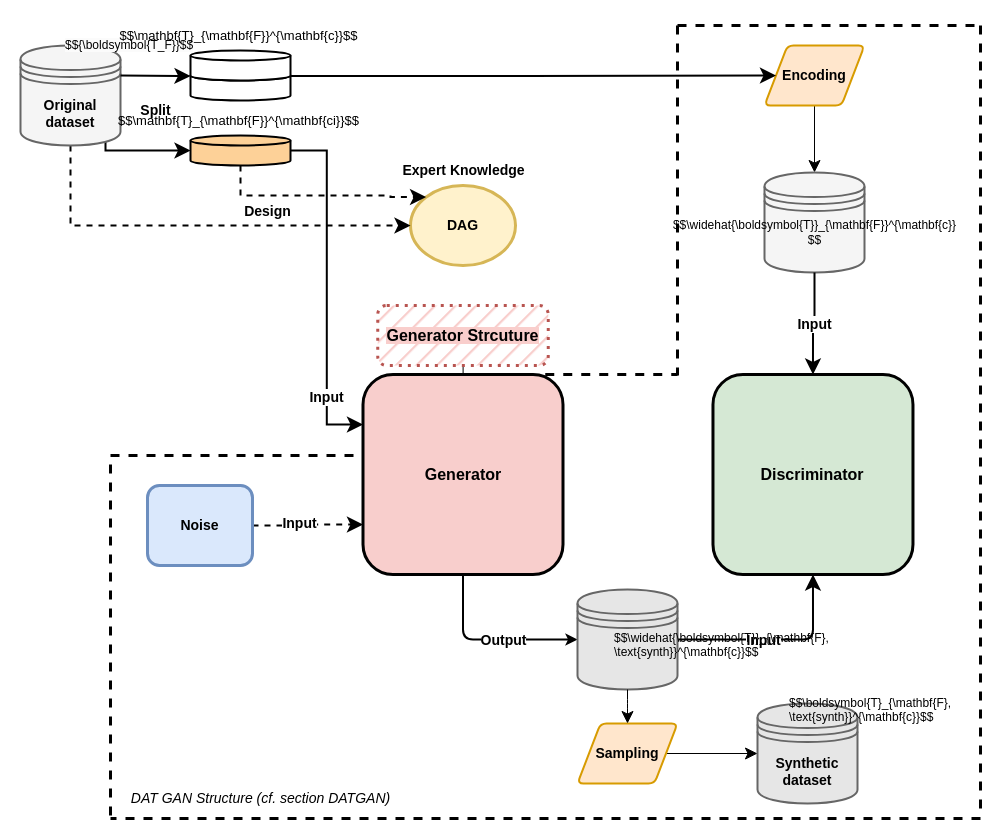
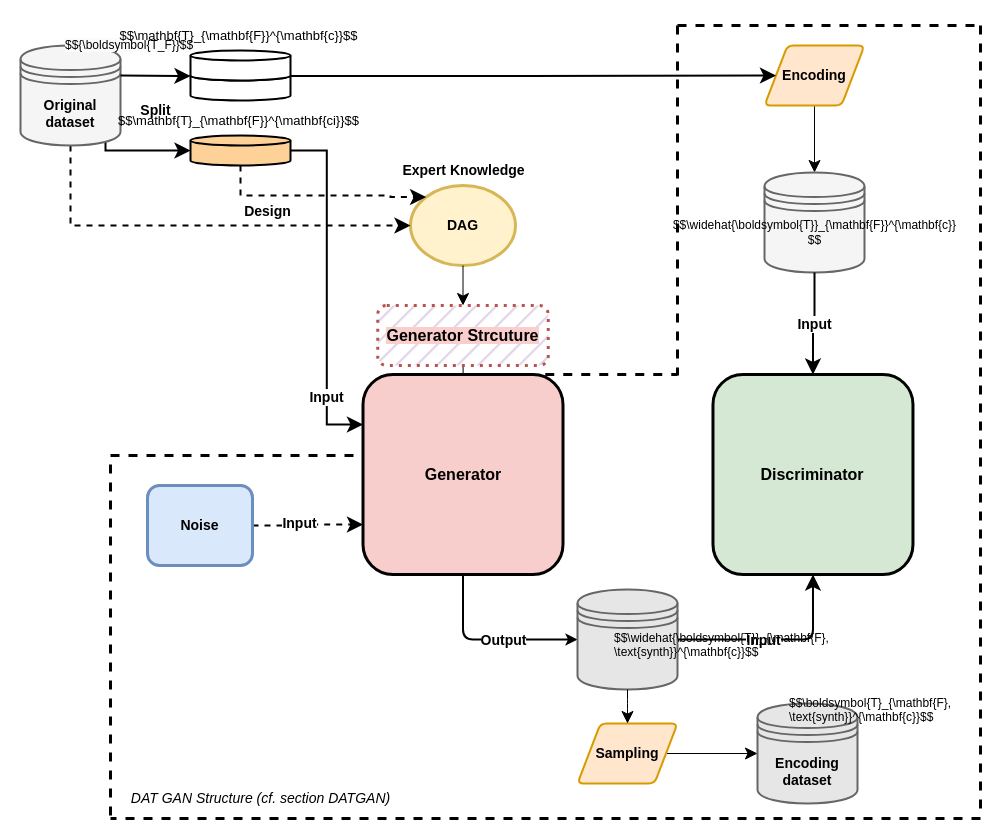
edge "DAG" -> "Generator Strcuture": added
node "Generator Strcuture": fillcolor #f8cecc -> #e1d5e7
node "Synthetic dataset": label "Synthetic dataset" -> "Encoding dataset"
